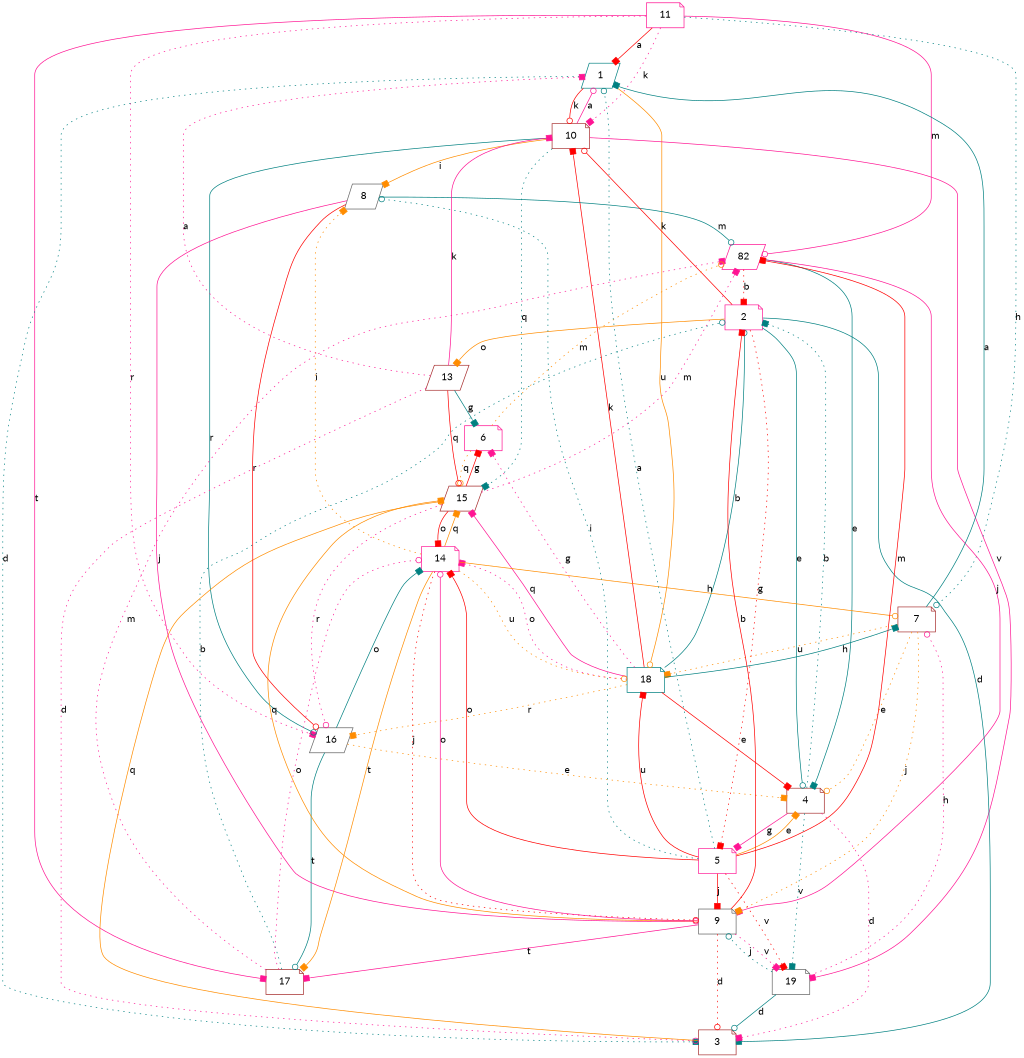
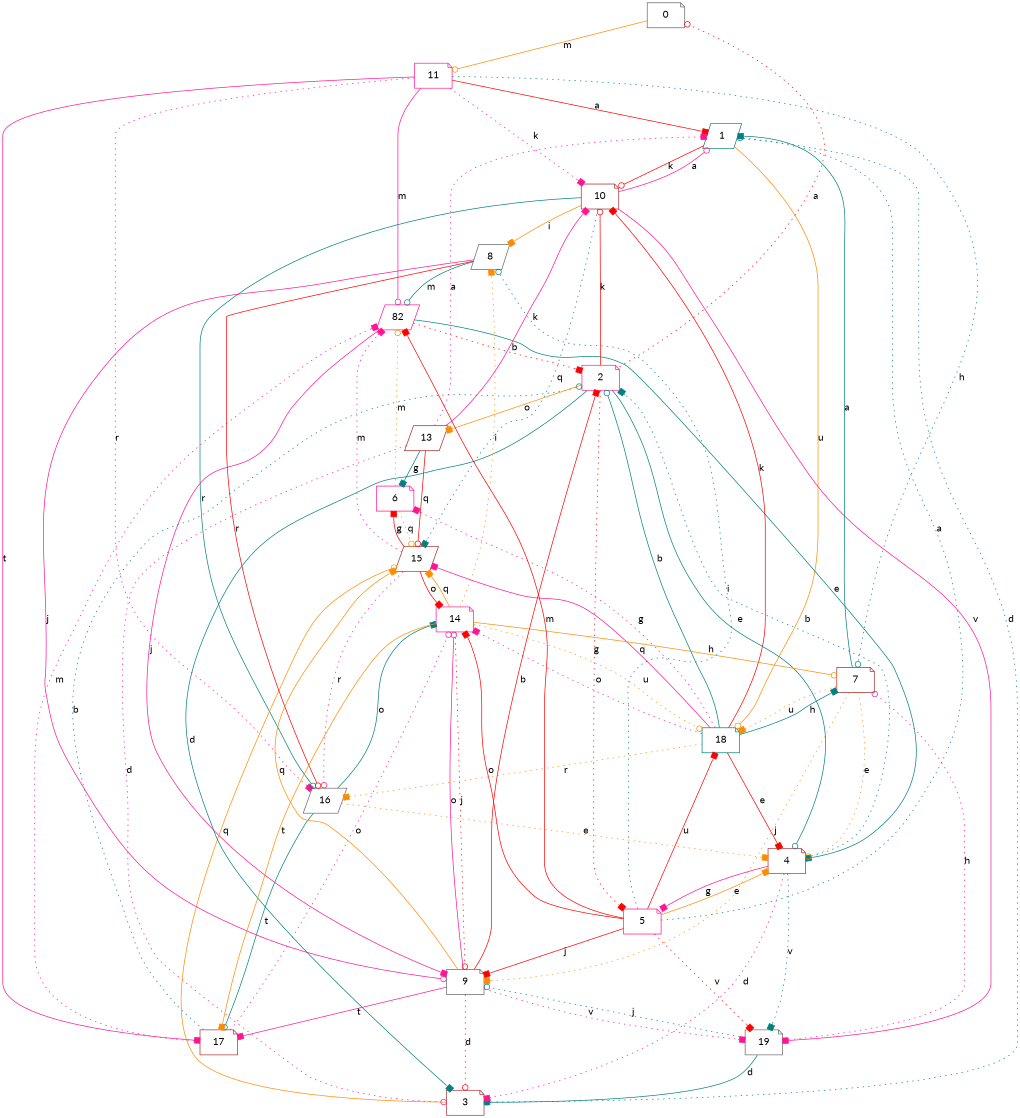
node "0": added
